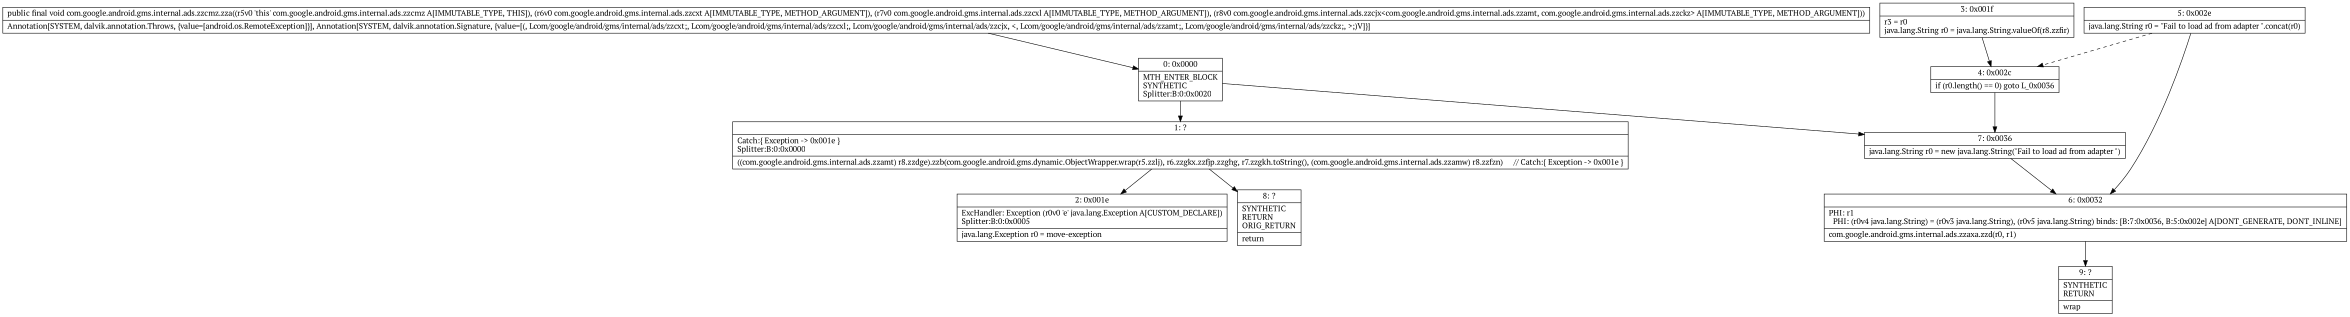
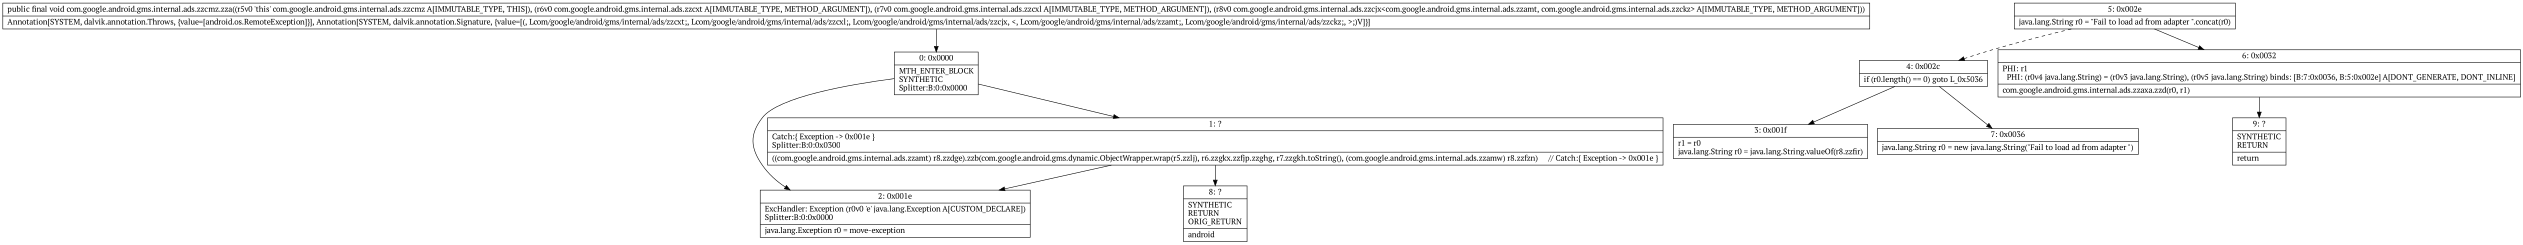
node "3: 0x001f": text "r3 = r0" -> "r1 = r0"
edge "3: 0x001f" -> "4: 0x002c": reversed
node "4: 0x002c": text "if (r0.length() == 0) goto L_0x0036" -> "if (r0.length() == 0) goto L_0x5036"
node "0: 0x0000": text "Splitter:B:0:0x0020" -> "Splitter:B:0:0x0000"
edge "0: 0x0000" -> "7: 0x0036": now "0: 0x0000" -> "2: 0x001e"
node "1: ?": text "Splitter:B:0:0x0000" -> "Splitter:B:0:0x0300"
edge "7: 0x0036" -> "6: 0x0032": removed
node "2: 0x001e": text "Splitter:B:0:0x0005" -> "Splitter:B:0:0x0000"
node "8: ?": text "return" -> "android"
node "9: ?": text "wrap" -> "return"
